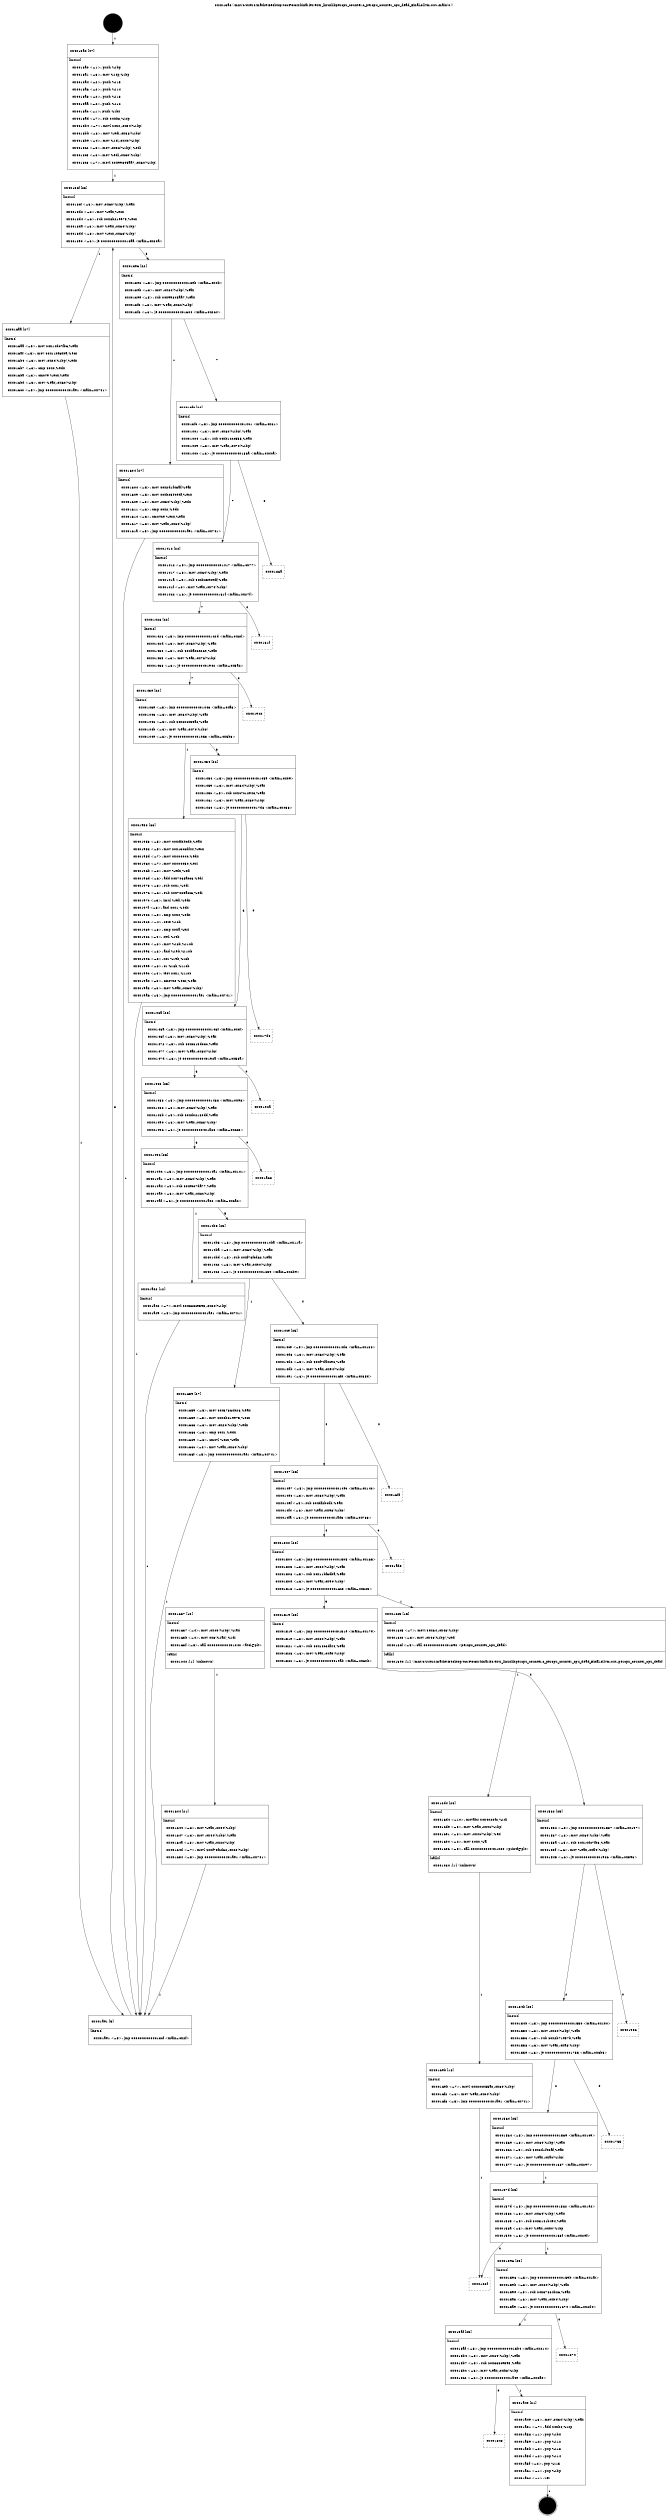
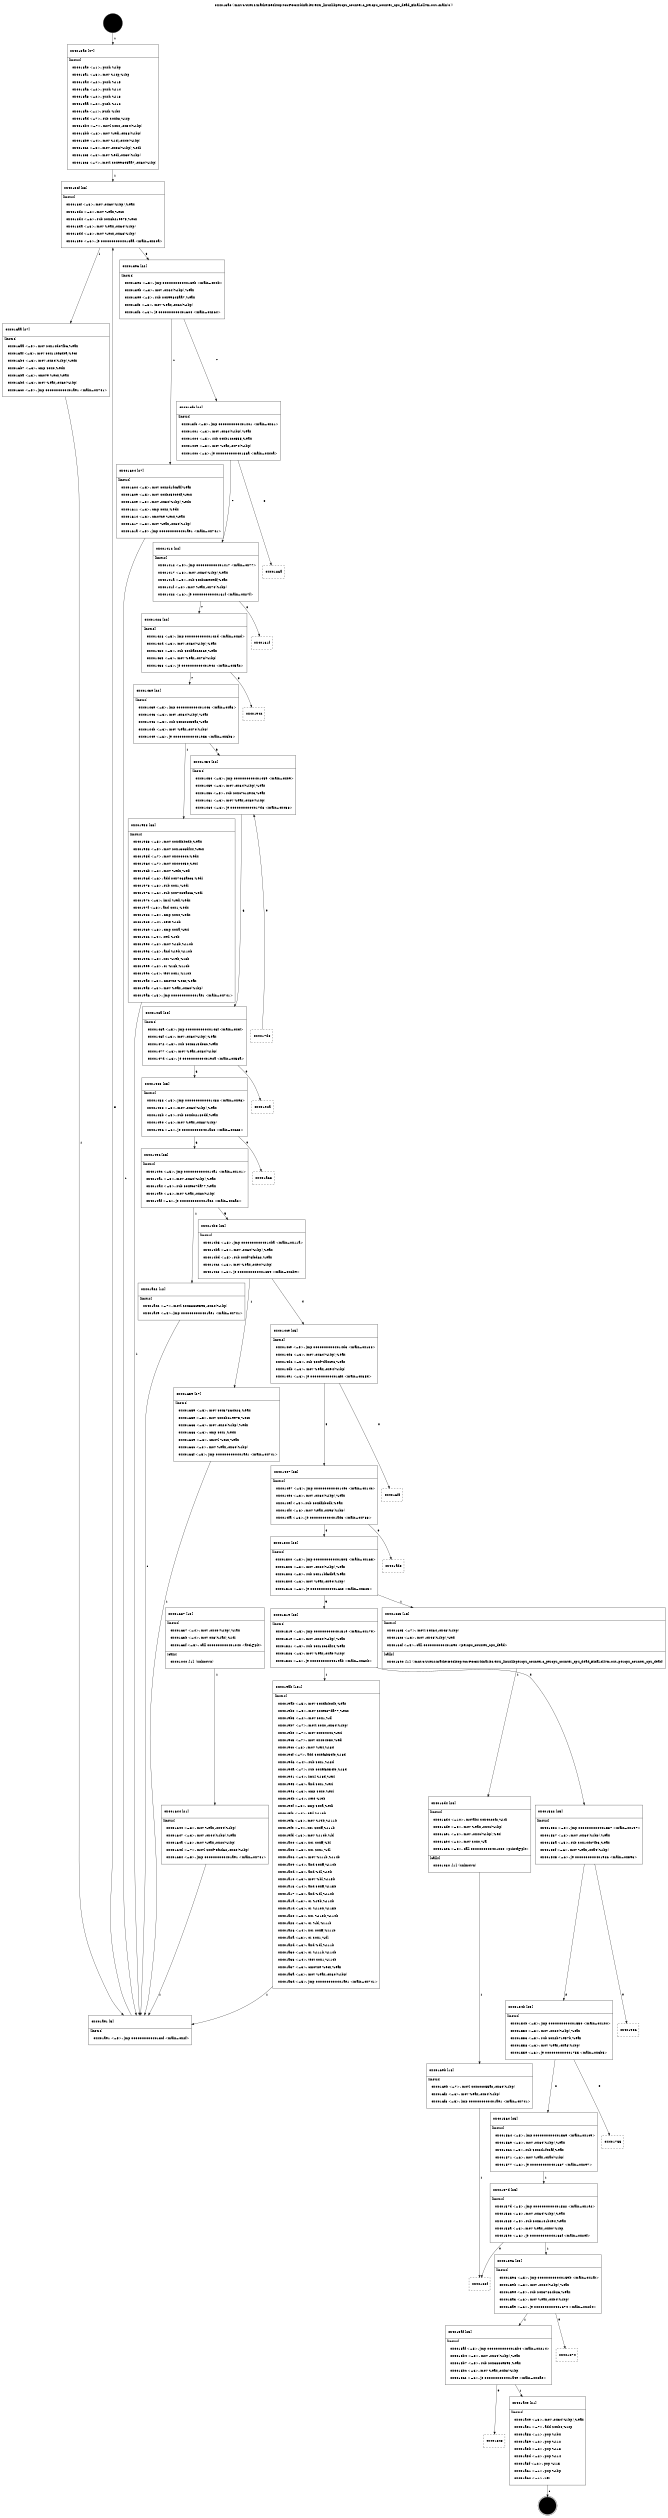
edge "0x401454 [22]" -> "0x4017d8": reversed
node "0x4019ab [151]": added
